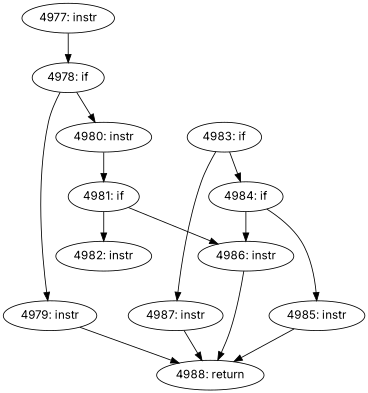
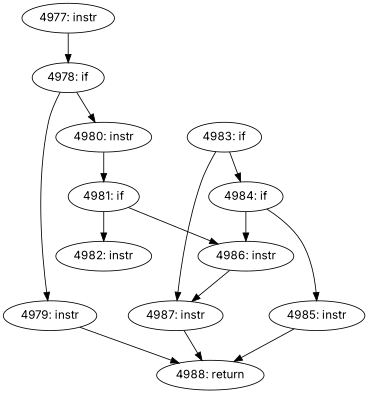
edge "4986: instr" -> "4988: return": now "4986: instr" -> "4987: instr"
